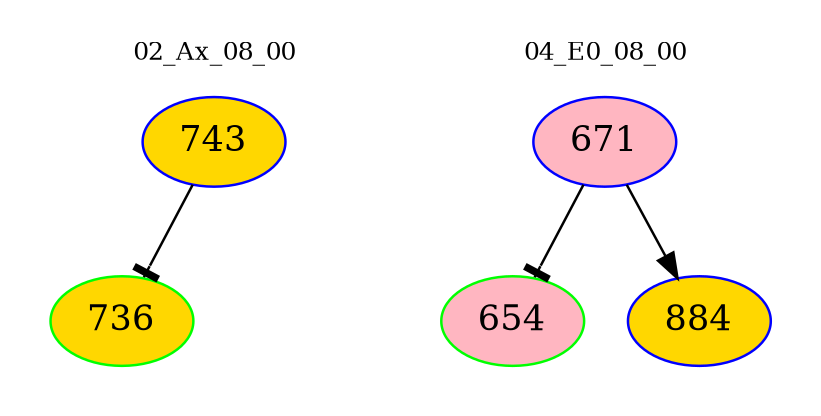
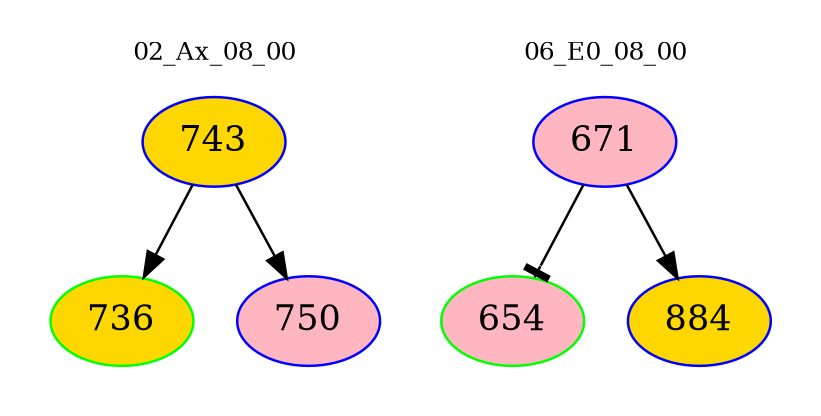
cluster "04_E0_08_00": label "04_E0_08_00" -> "06_E0_08_00"
edge "743" -> "736": arrowhead tee -> normal
node "750": added
